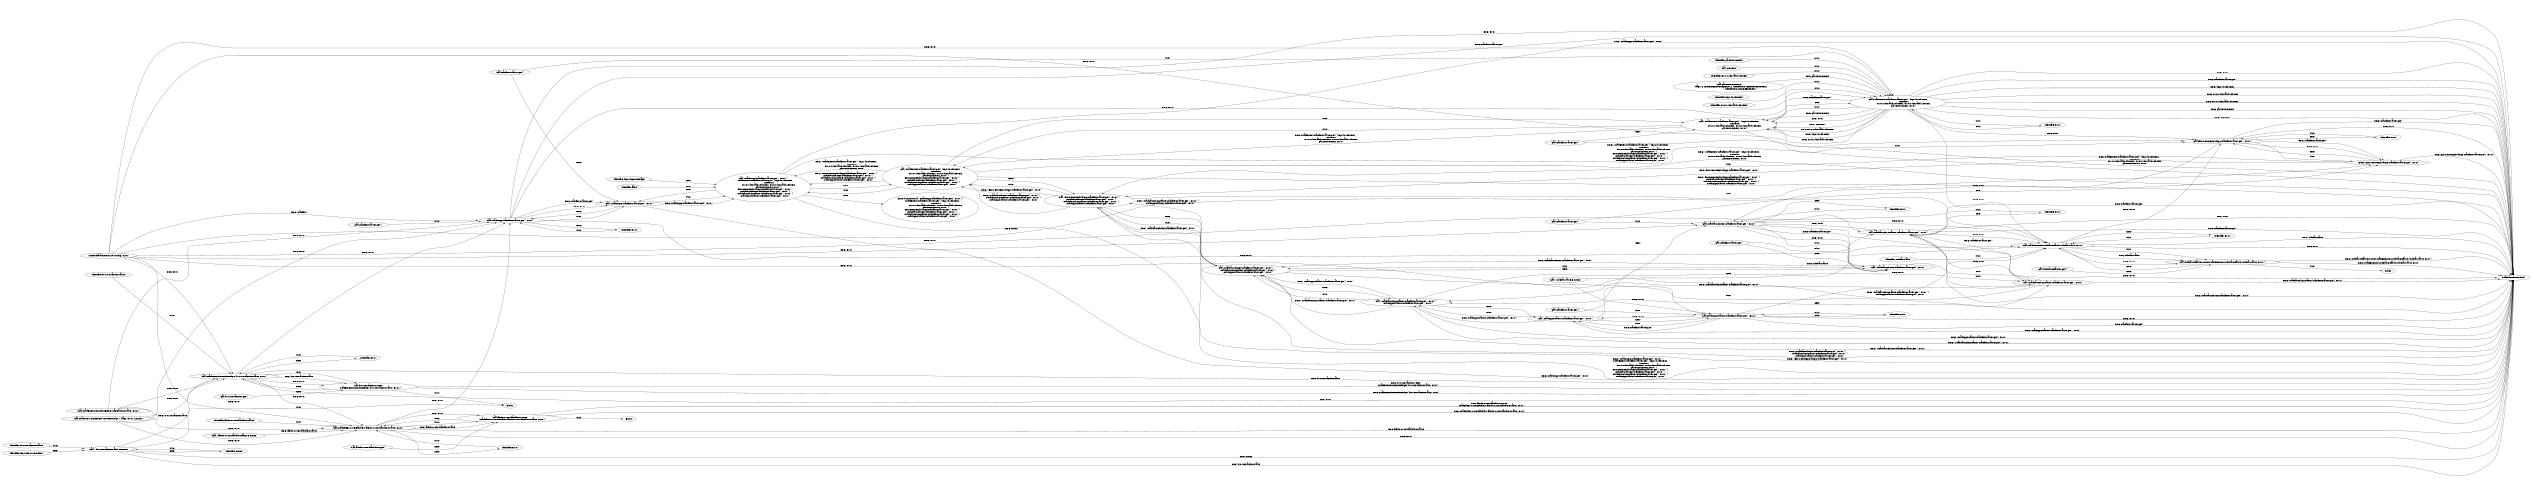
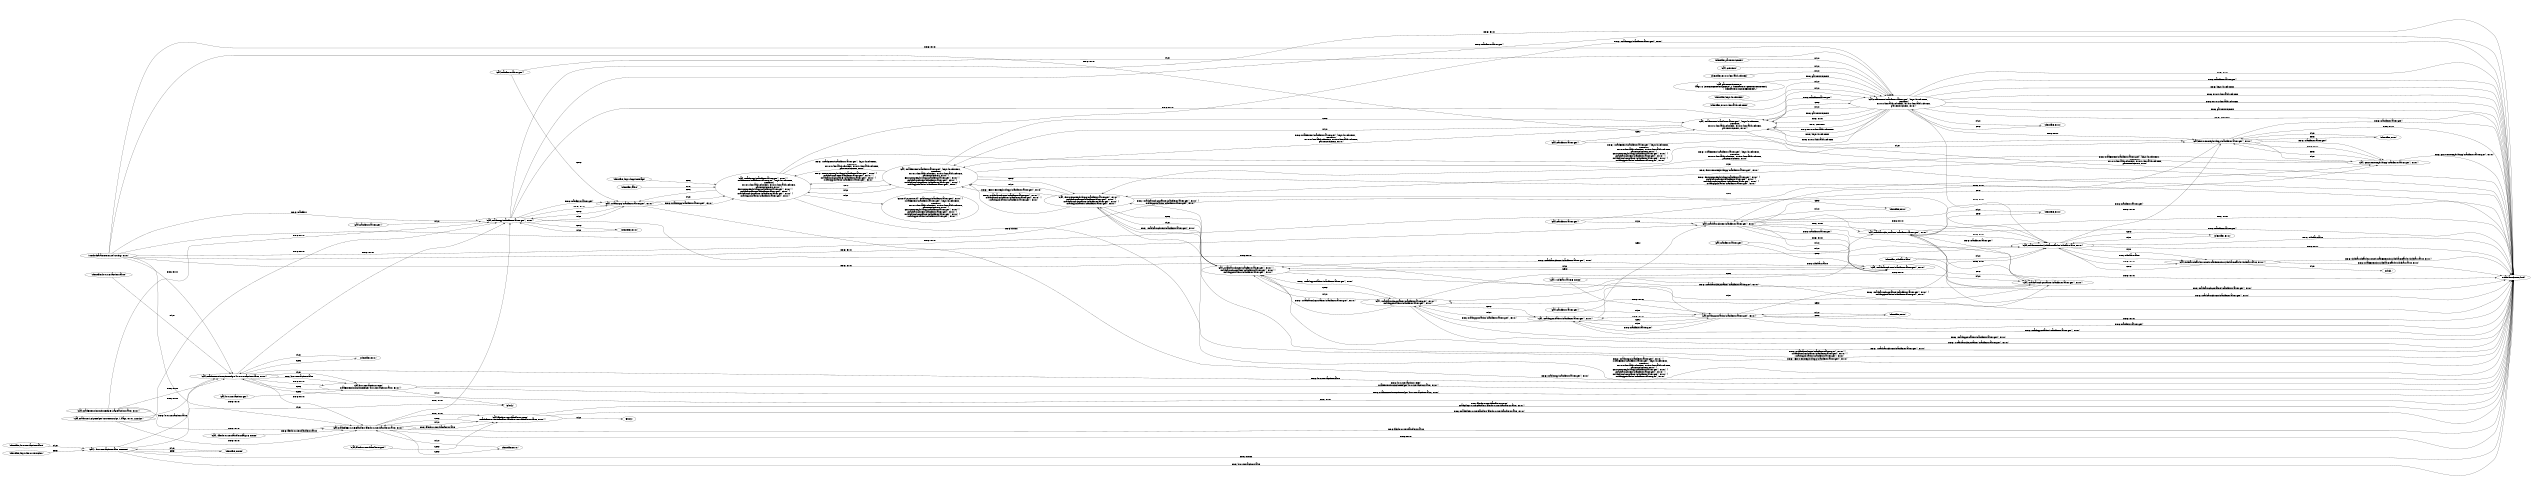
node "(Block,!EnsureNotHybridApp(manifest_value_.get(), error))": label "(Block,!EnsureNotHybridApp(manifest_value_.get(), error))" -> "(Call,!EnsureNotHybridApp(manifest_value_.get(), error))"
node "(Call,sidebar_defaults_.get())": removed
edge "(Call,!LoadLaunchContainer(manifest_value_.get(), error))" -> "(LoadLaunchURL,bool)": now "(Identifier,sidebar_value)" -> "(LoadLaunchURL,bool)"
node "(Identifier,file_browser_handlers_value)": removed
